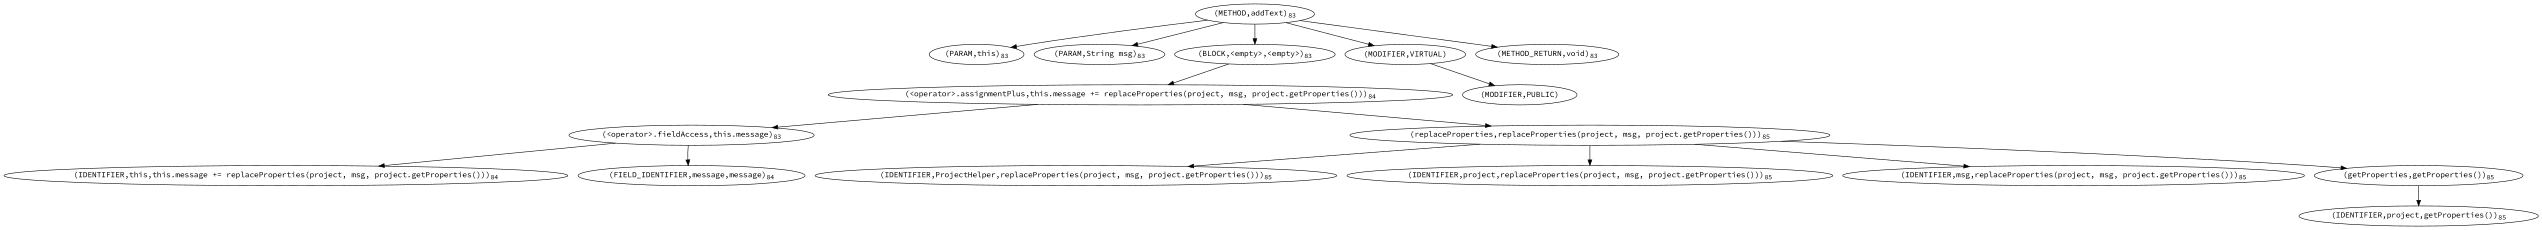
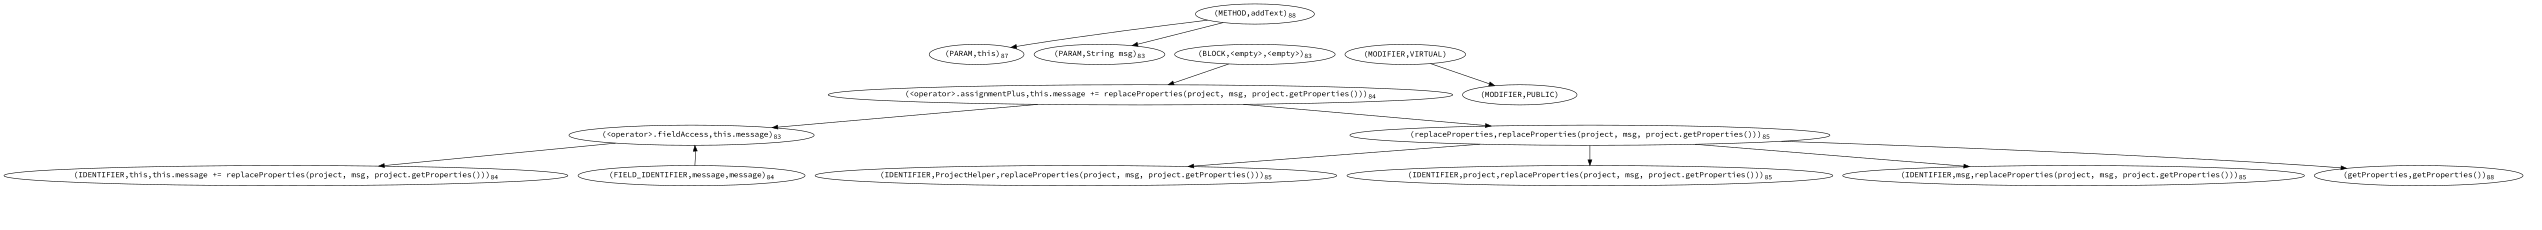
node "(METHOD,addText)": text "83" -> "88"
edge "(METHOD,addText)" -> "(BLOCK,<empty>,<empty>)": removed
edge "(METHOD,addText)" -> "(MODIFIER,VIRTUAL)": removed
node "(PARAM,this)": text "83" -> "87"
node "(METHOD_RETURN,void)": removed
edge "(<operator>.fieldAccess,this.message)" -> "(FIELD_IDENTIFIER,message,message)": reversed
node "(getProperties,getProperties())": text "85" -> "88"
node "(IDENTIFIER,project,getProperties())": removed
